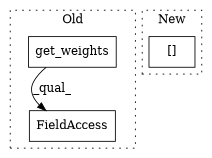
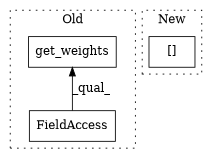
edge "get_weights" -> "FieldAccess": reversed
